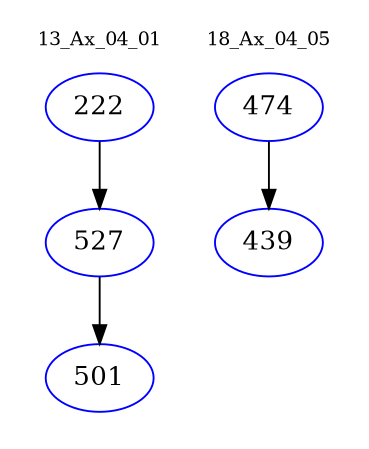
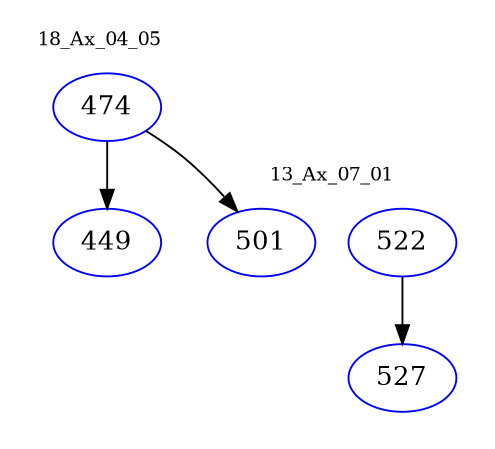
cluster "13_Ax_04_01": label "13_Ax_04_01" -> "13_Ax_07_01"
node "222": label "222" -> "522"
node "439": label "439" -> "449"
edge "527" -> "501": now "474" -> "501"
